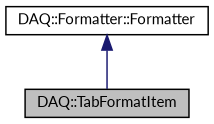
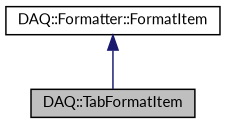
node "DAQ::Formatter::Formatter": label "DAQ::Formatter::Formatter" -> "DAQ::Formatter::FormatItem"
